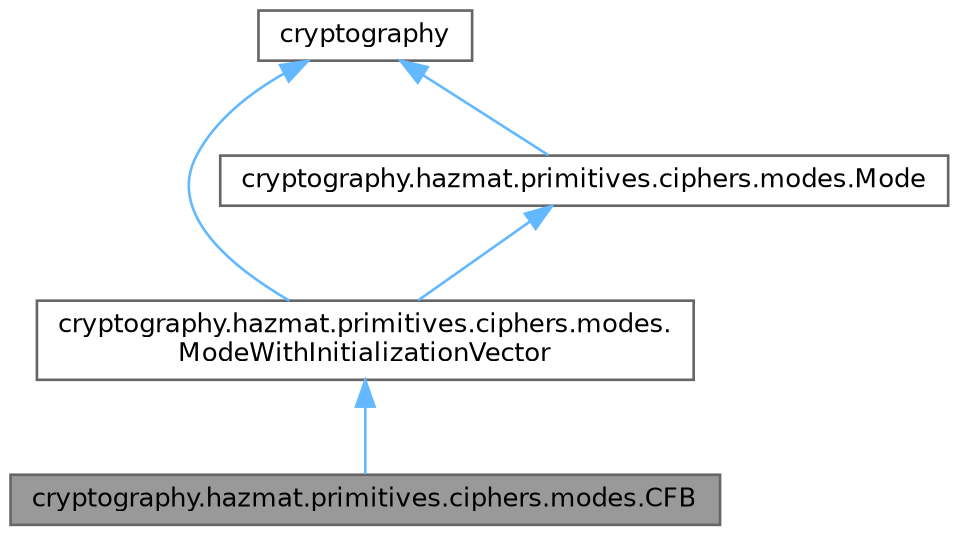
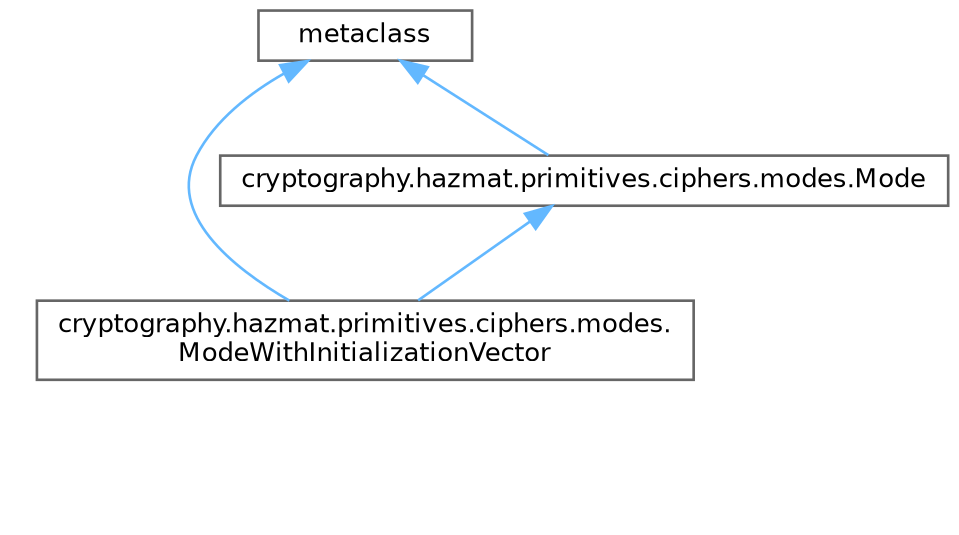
node "cryptography": label "cryptography" -> "metaclass"
node "cryptography.hazmat.primitives.ciphers.modes.CFB": removed
